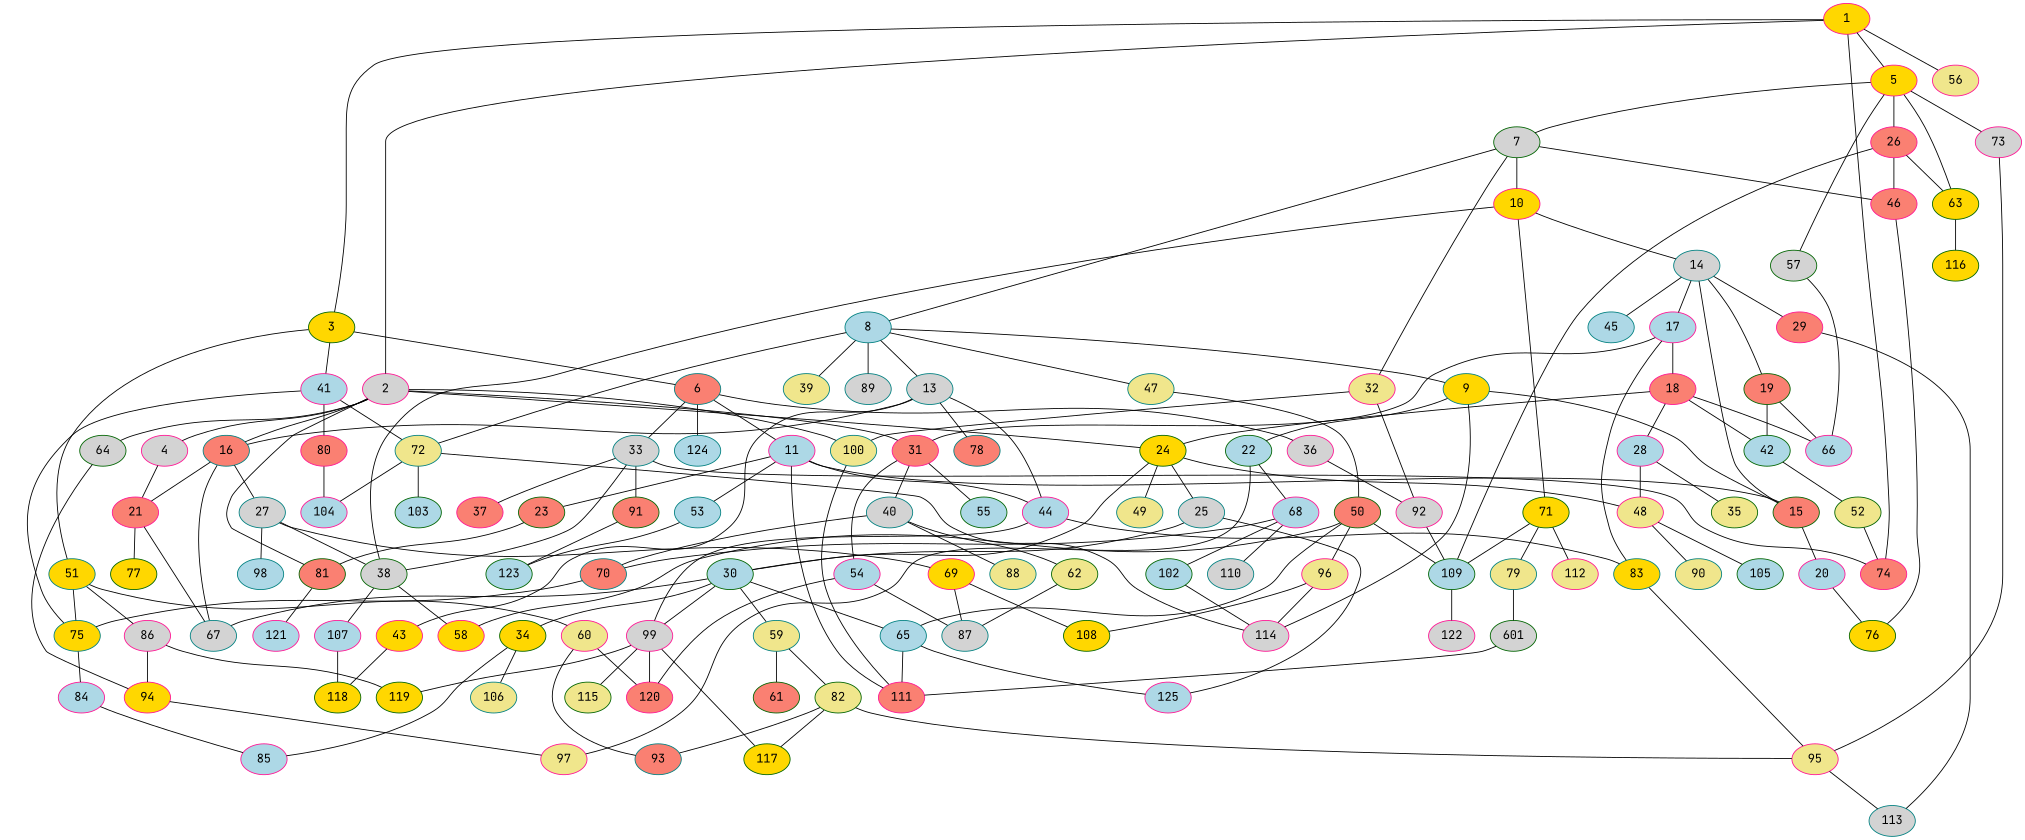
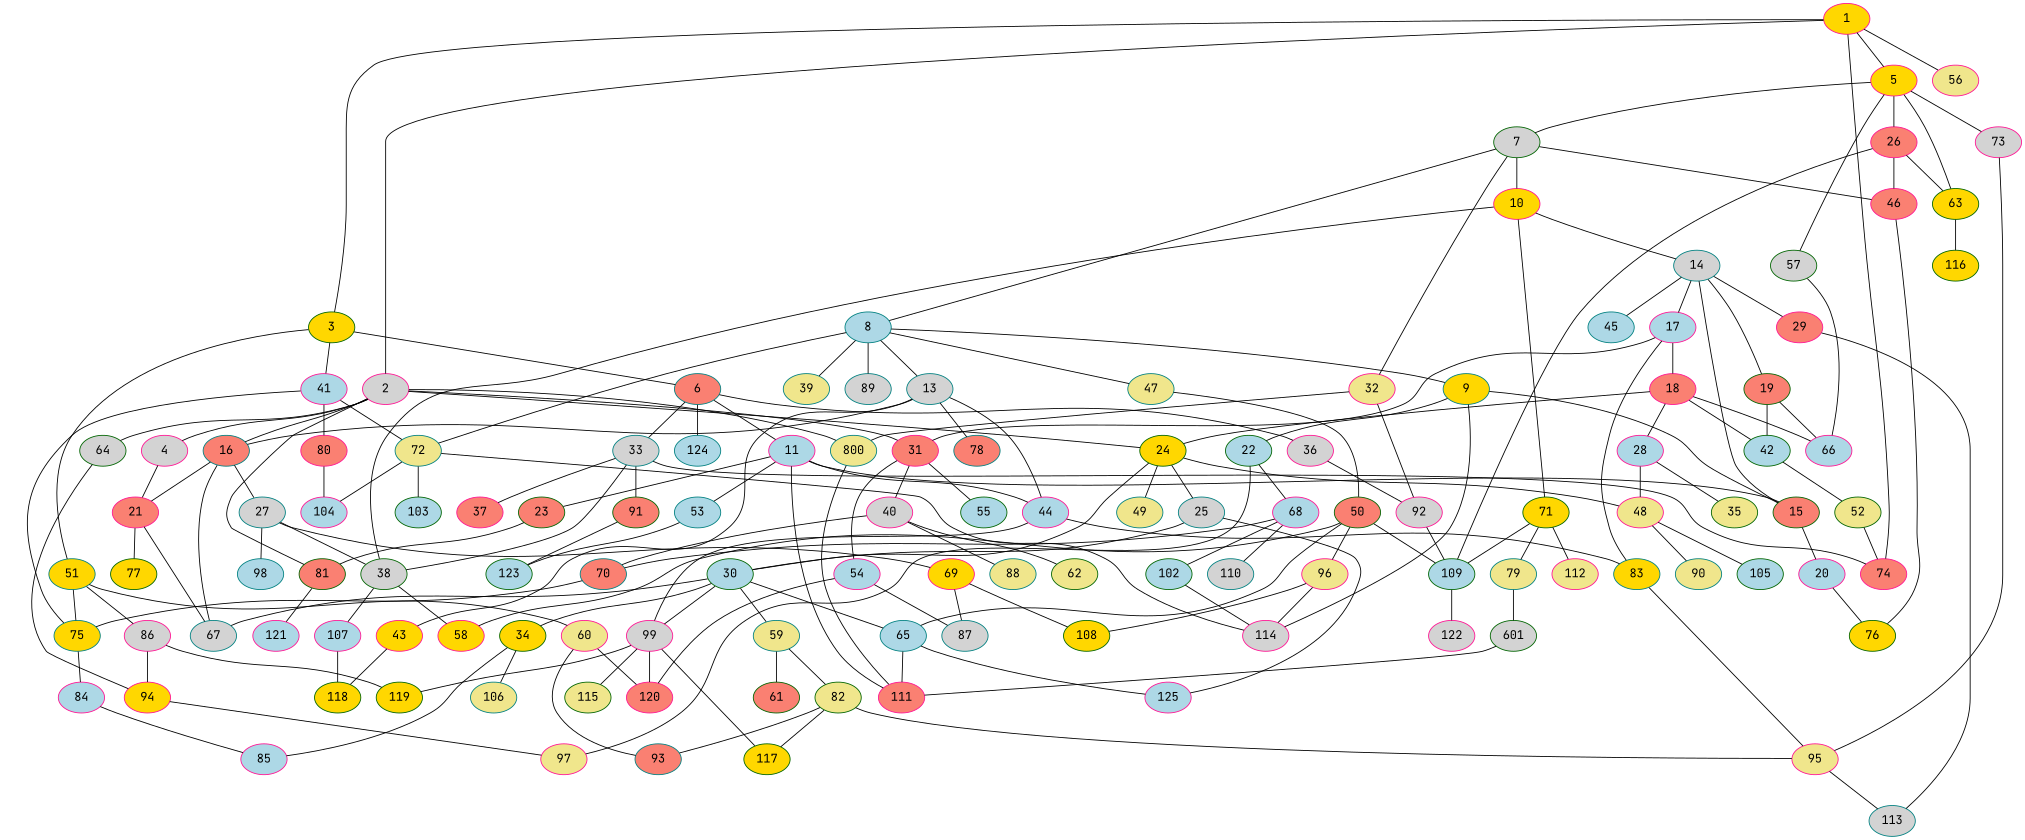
node "100": label "100" -> "800"
node "40": color teal -> deeppink
edge "62" -- "87": removed
